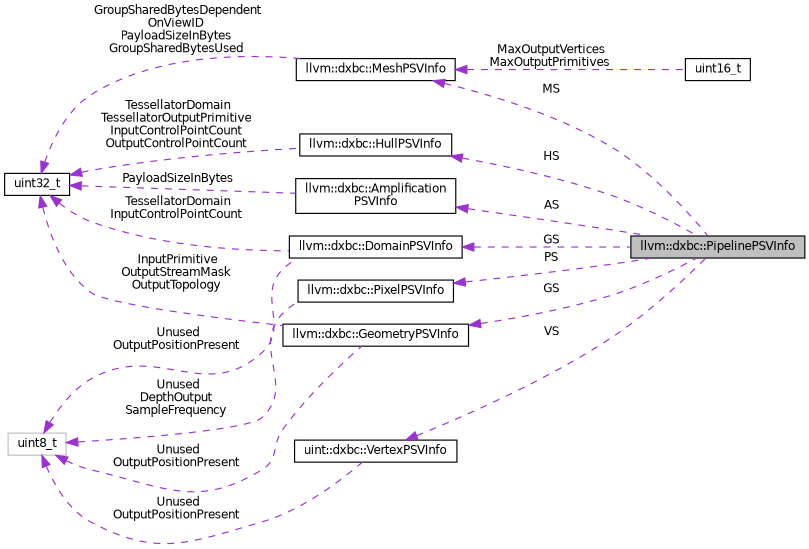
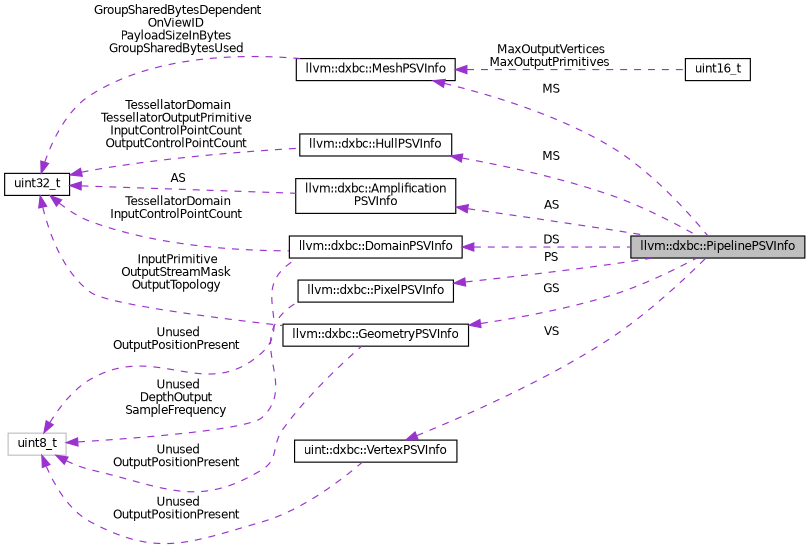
edge "llvm::dxbc::PipelinePSVInfo" -> "llvm::dxbc::HullPSVInfo": label " HS" -> " MS"
edge "llvm::dxbc::Amplification PSVInfo" -> "uint32_t": label " PayloadSizeInBytes" -> " AS"
edge "llvm::dxbc::PipelinePSVInfo" -> "llvm::dxbc::DomainPSVInfo": label " GS" -> " DS"
